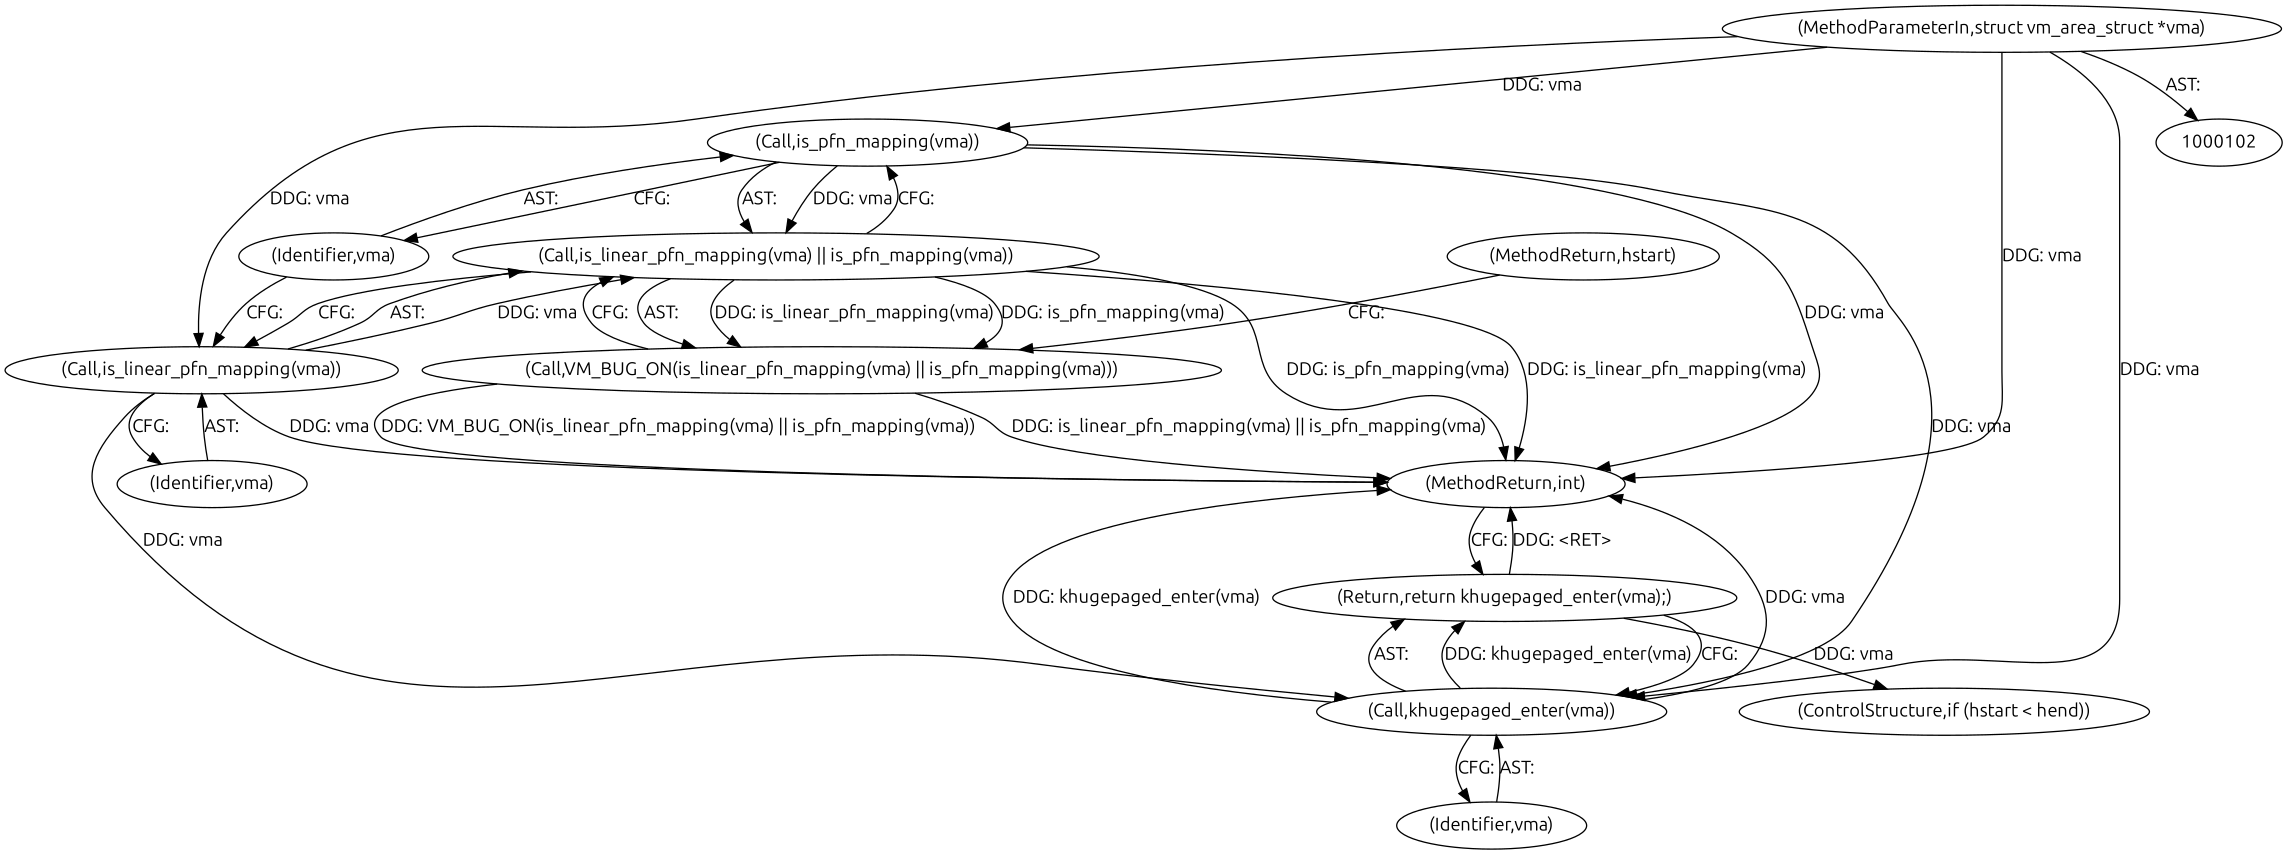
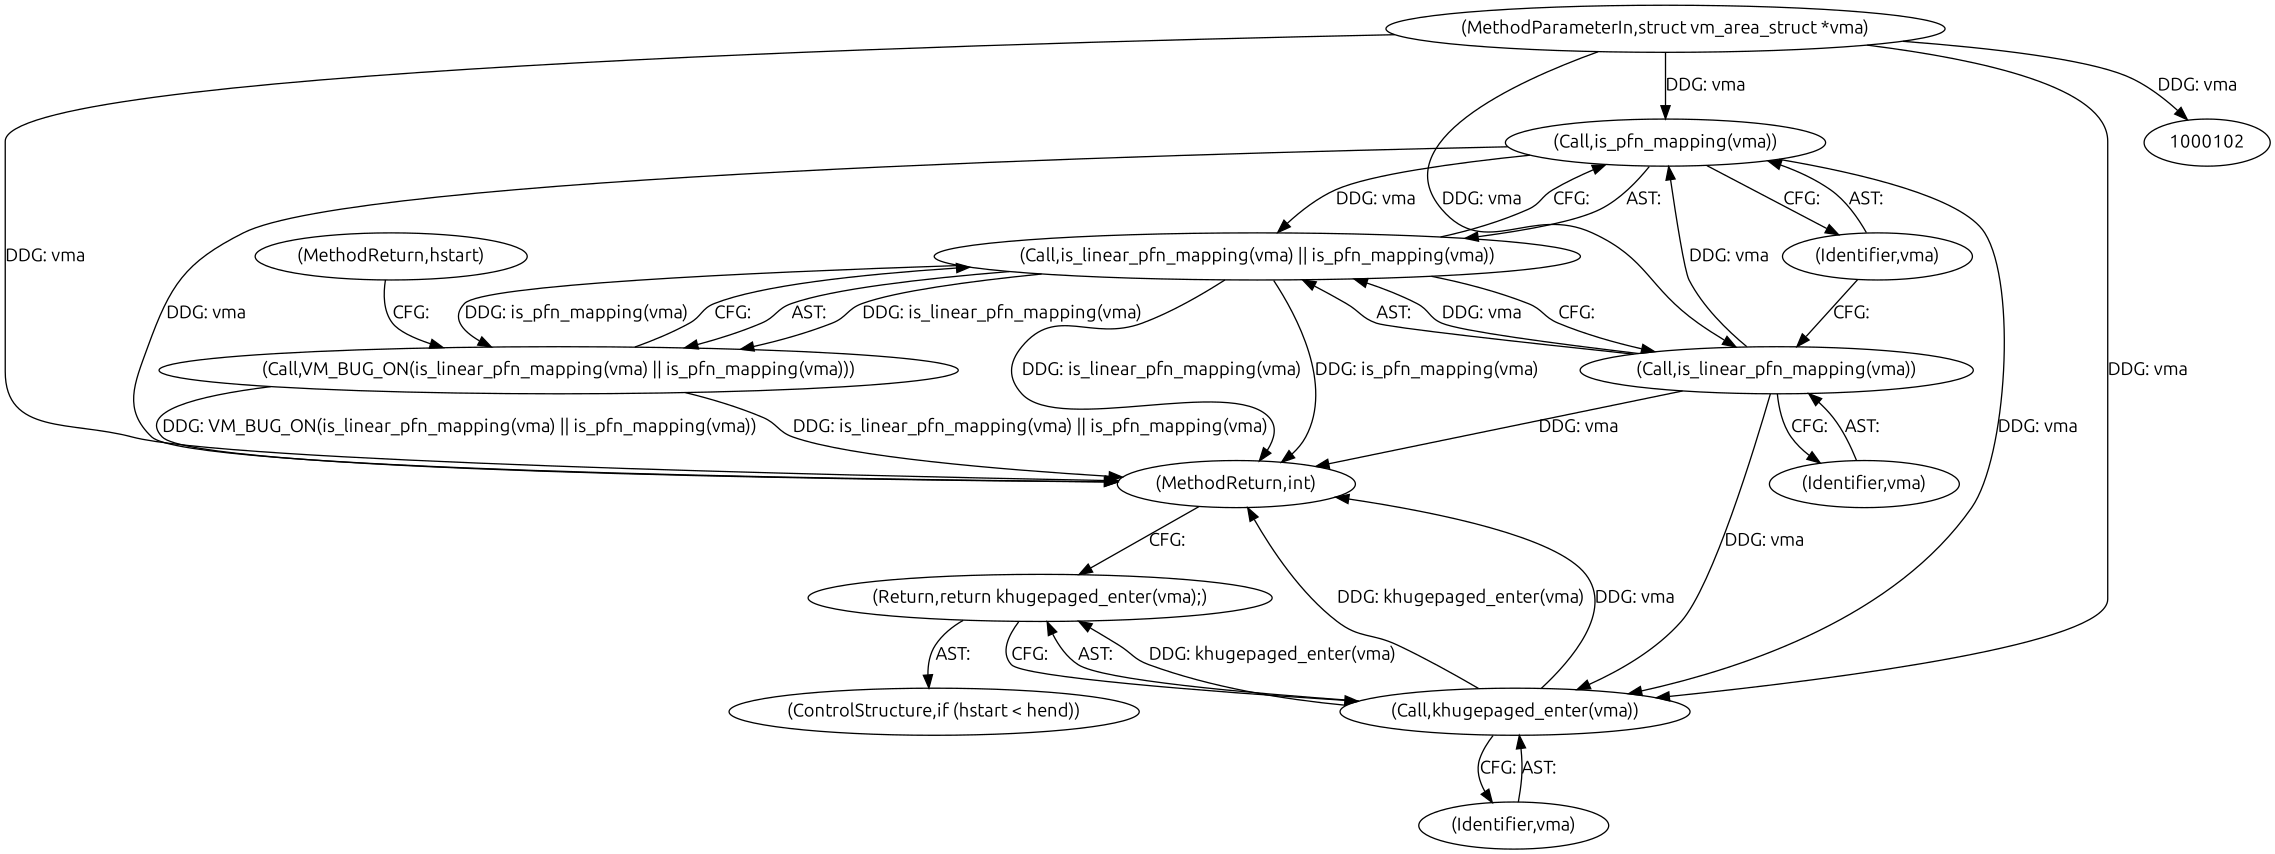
edge "(MethodParameterIn,struct vm_area_struct *vma)" -> "1000102": label "AST: " -> "DDG: vma"
edge "(Call,is_linear_pfn_mapping(vma))" -> "(Call,is_pfn_mapping(vma))": added, label "DDG: vma"
edge "(Return,return khugepaged_enter(vma);)" -> "(MethodReturn,int)": removed, label "DDG: <RET>"
edge "(Return,return khugepaged_enter(vma);)" -> "(ControlStructure,if (hstart < hend))": label "DDG: vma" -> "AST: "
